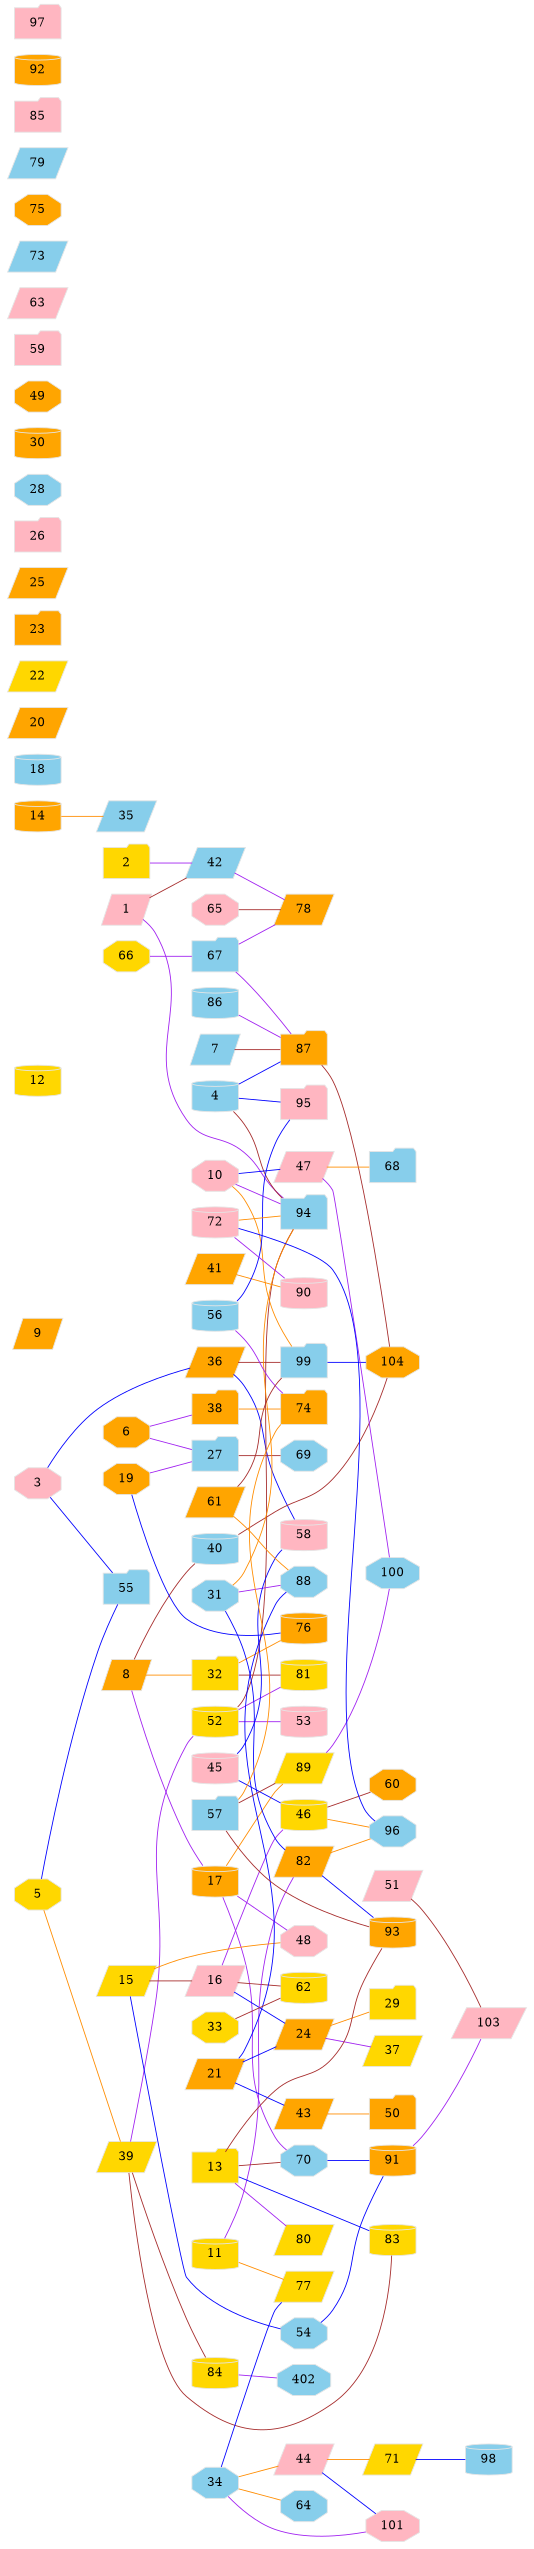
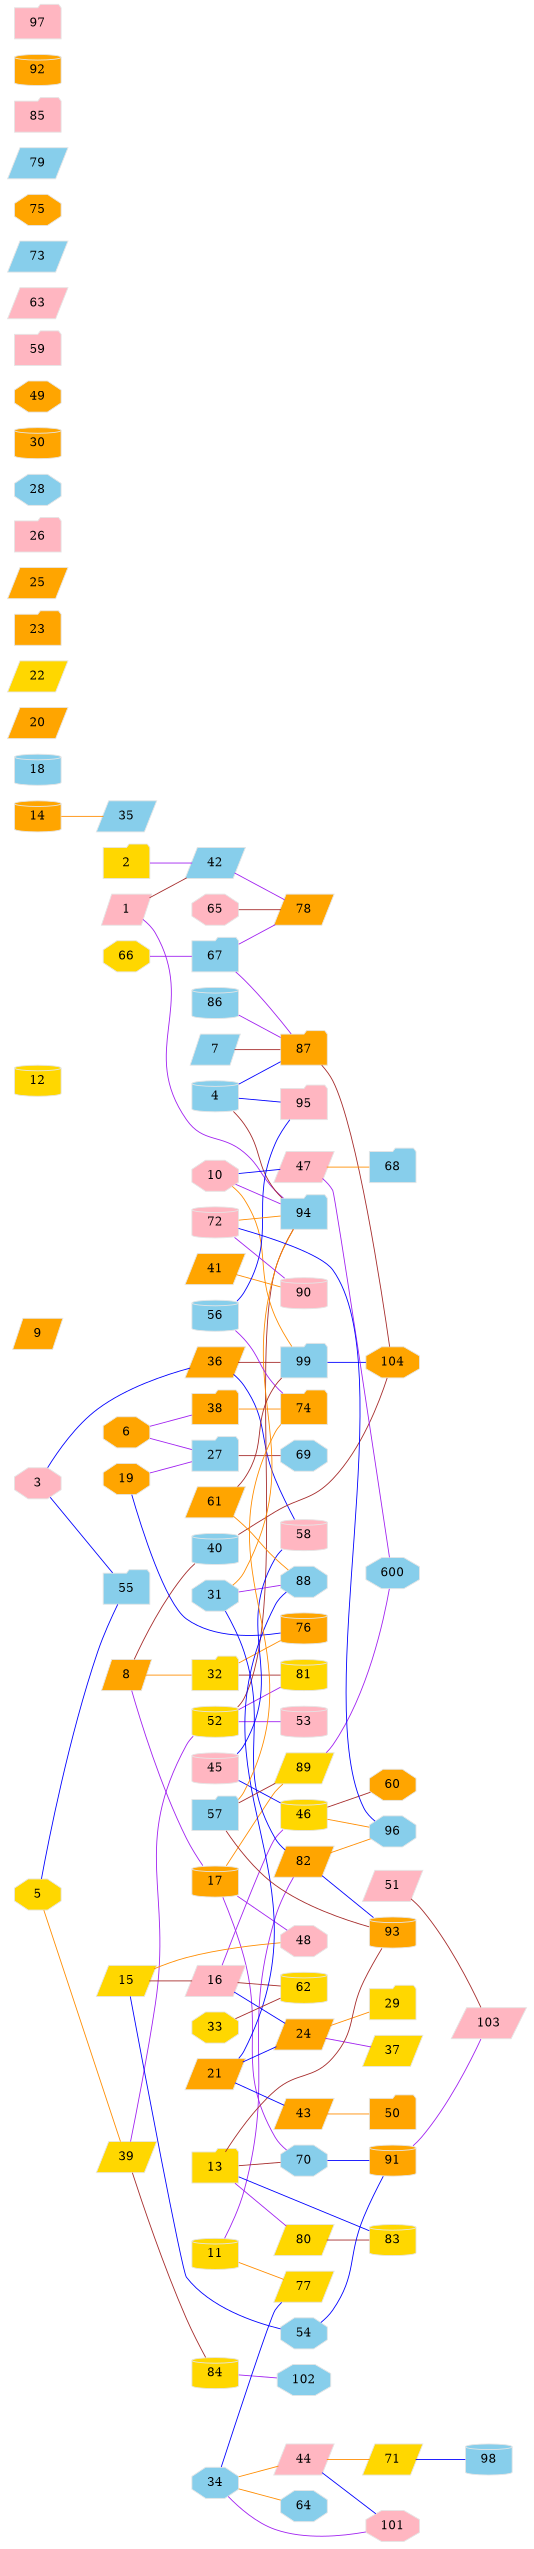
node "100": label "100" -> "600"
node "402": label "402" -> "102"
edge "39" -- "83": now "80" -- "83"
